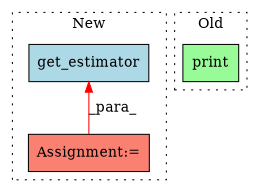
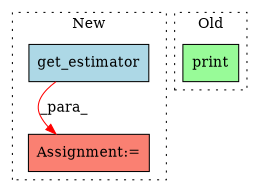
edge "Assignment:=" -> "get_estimator": reversed
